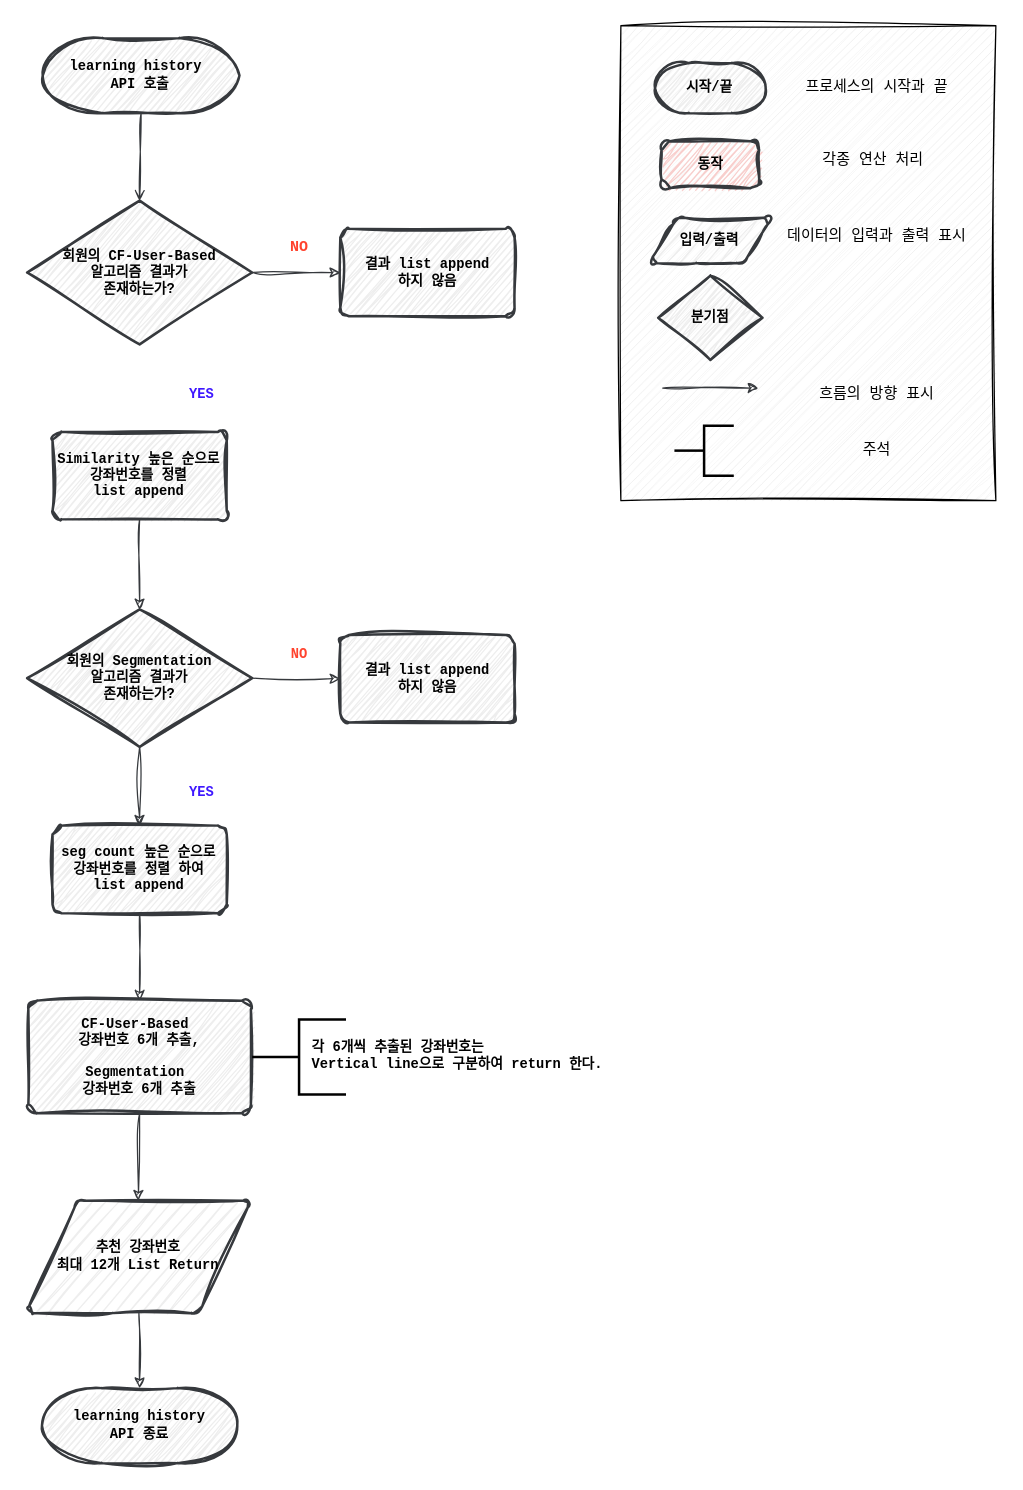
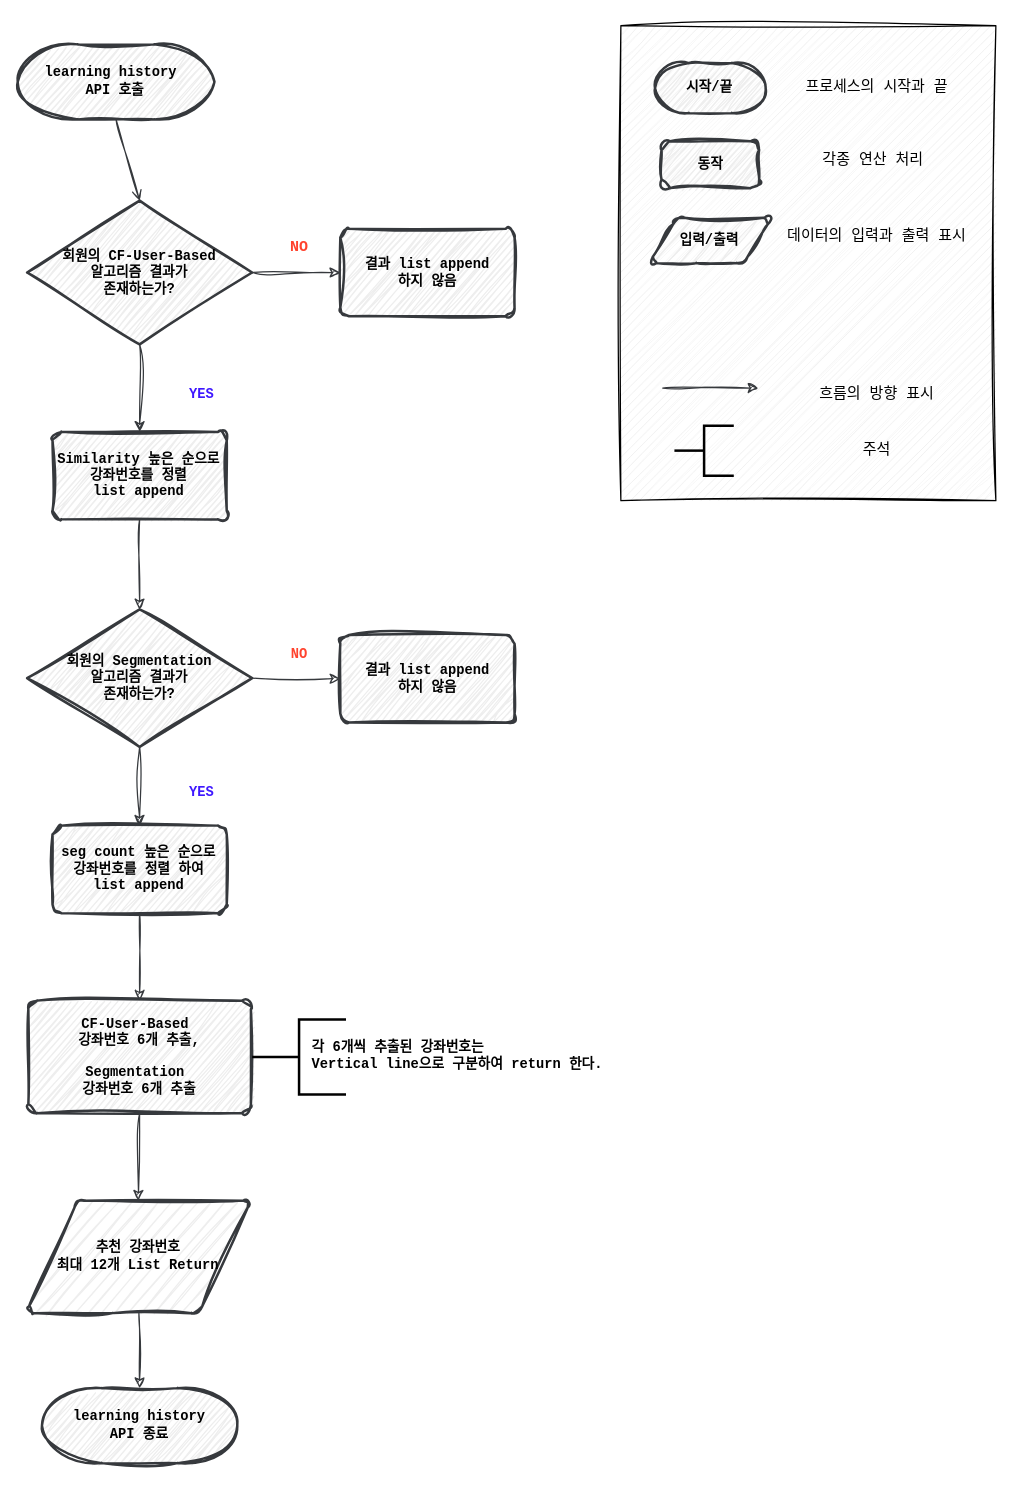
node "learning history API 호출": moved (141, 76) -> (116, 82)
node "동작": fillcolor #f8cecc -> #eeeeee
node "분기점": removed
edge "회원의 CF-User-Based 알고리즘 결과가 존재하는가?" -> "Similarity 높은 순으로 강좌번호를 정렬 list append": added
